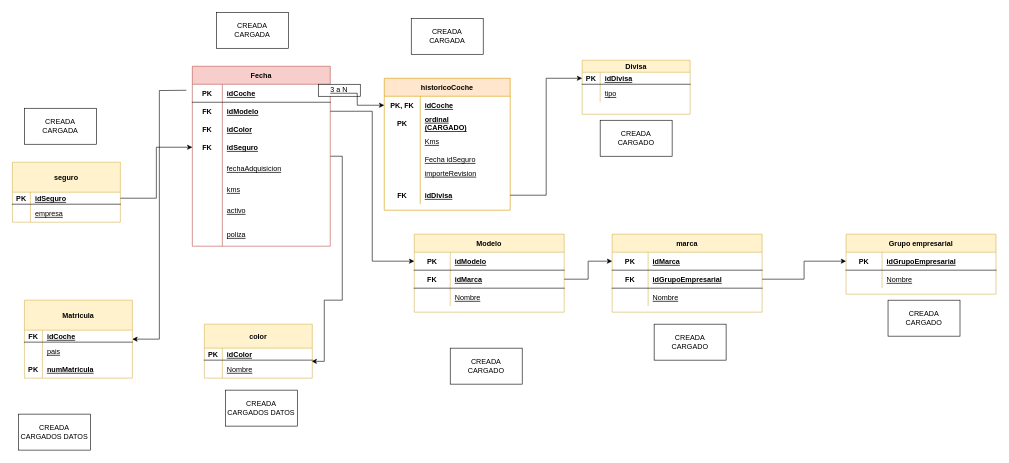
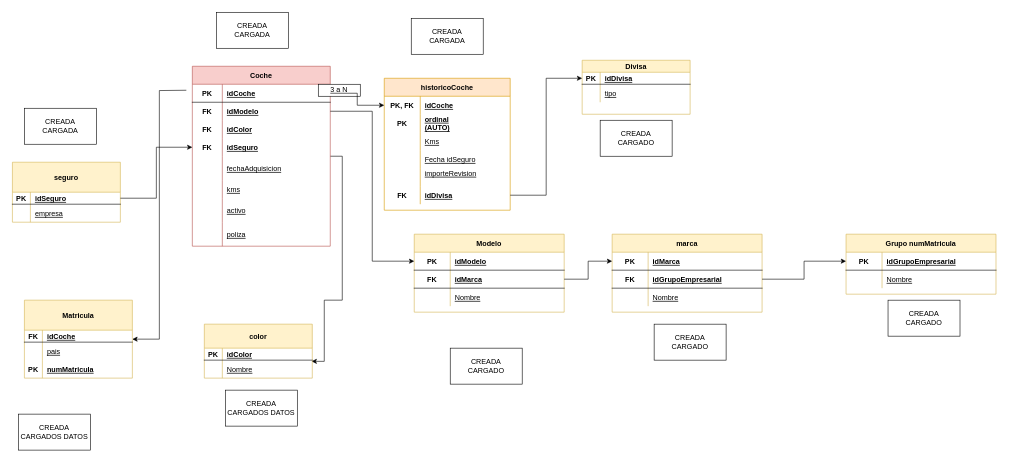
node "Fecha": label "Fecha" -> "Coche"
node "ordinal (CARGADO)": label "ordinal (CARGADO)" -> "ordinal (AUTO)"
node "Grupo empresarial": label "Grupo empresarial" -> "Grupo numMatricula"
